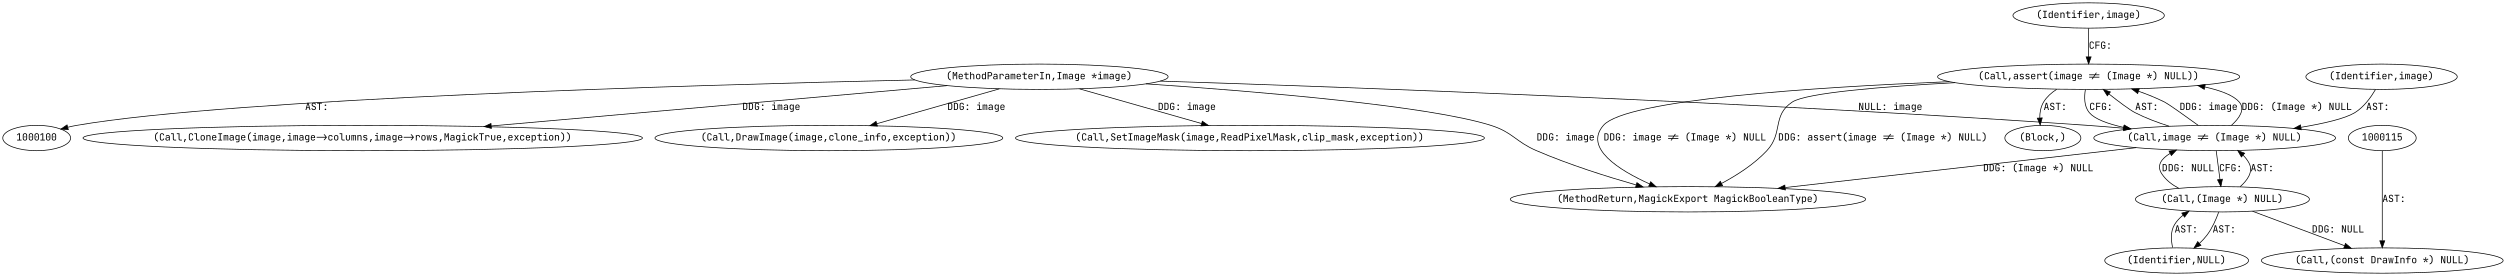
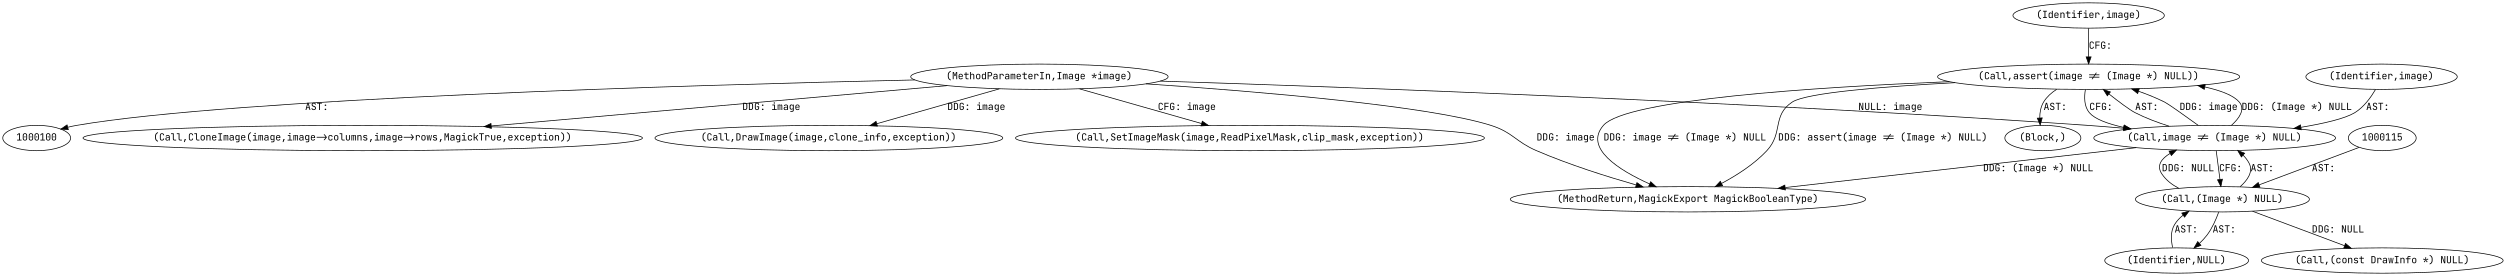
edge "(MethodParameterIn,Image *image)" -> "(Call,SetImageMask(image,ReadPixelMask,clip_mask,exception))": label "DDG: image" -> "CFG: image"
edge "1000115" -> "(Call,(const DrawInfo *) NULL)": now "1000115" -> "(Call,(Image *) NULL)"
